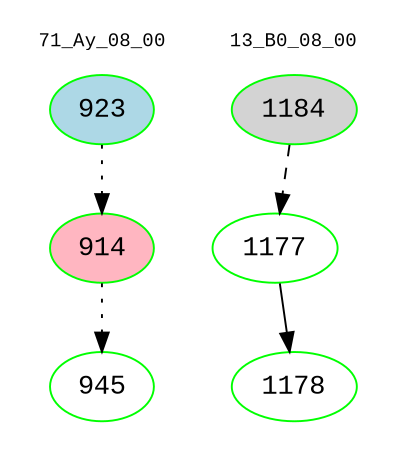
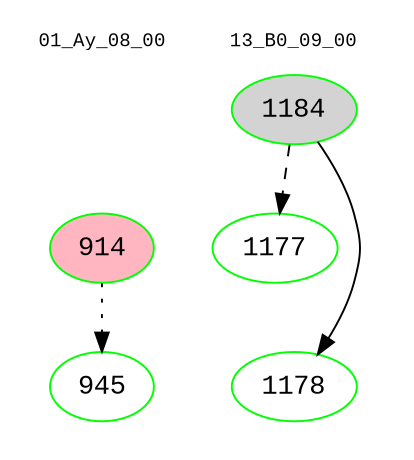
cluster "71_Ay_08_00": label "71_Ay_08_00" -> "01_Ay_08_00"
cluster "13_B0_08_00": label "13_B0_08_00" -> "13_B0_09_00"
node "923": removed
edge "1177" -> "1178": now "1184" -> "1178"
